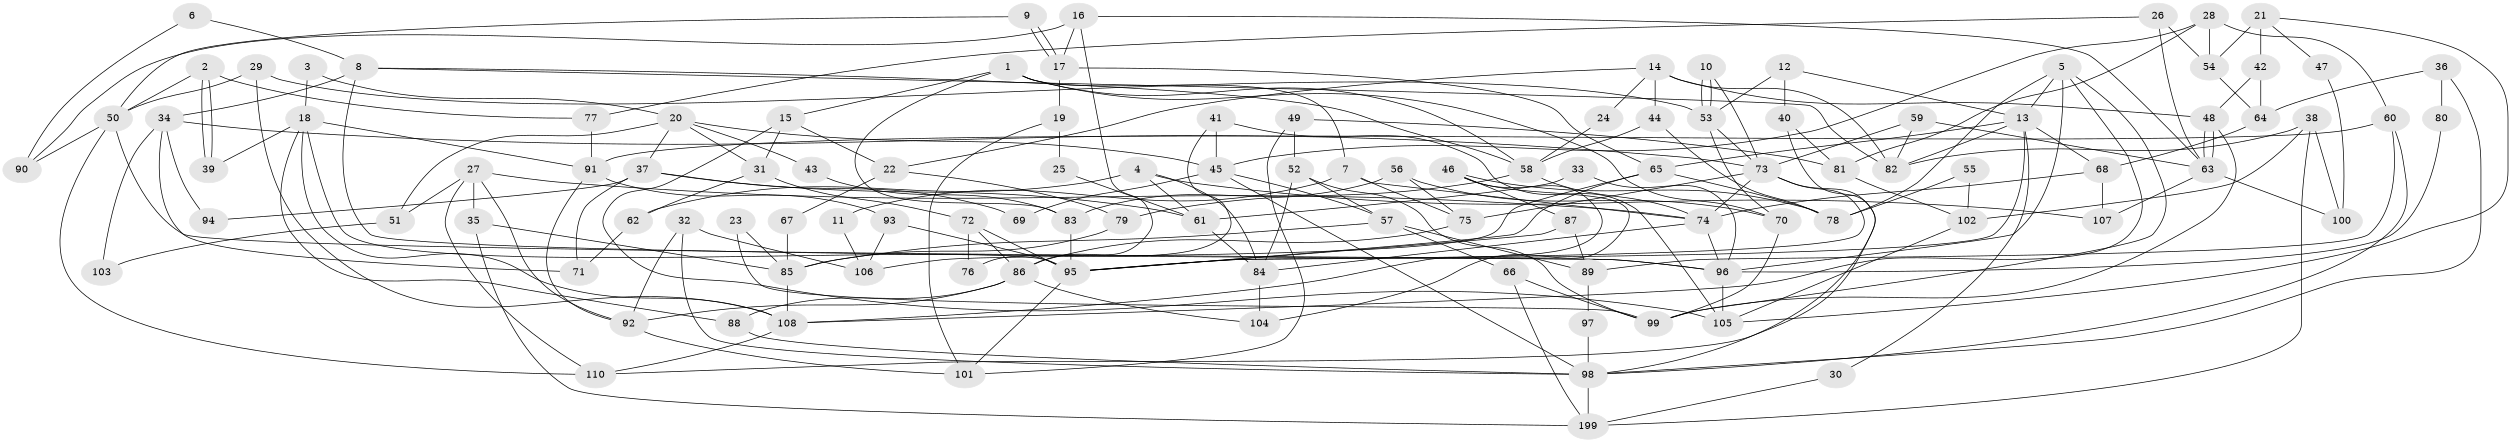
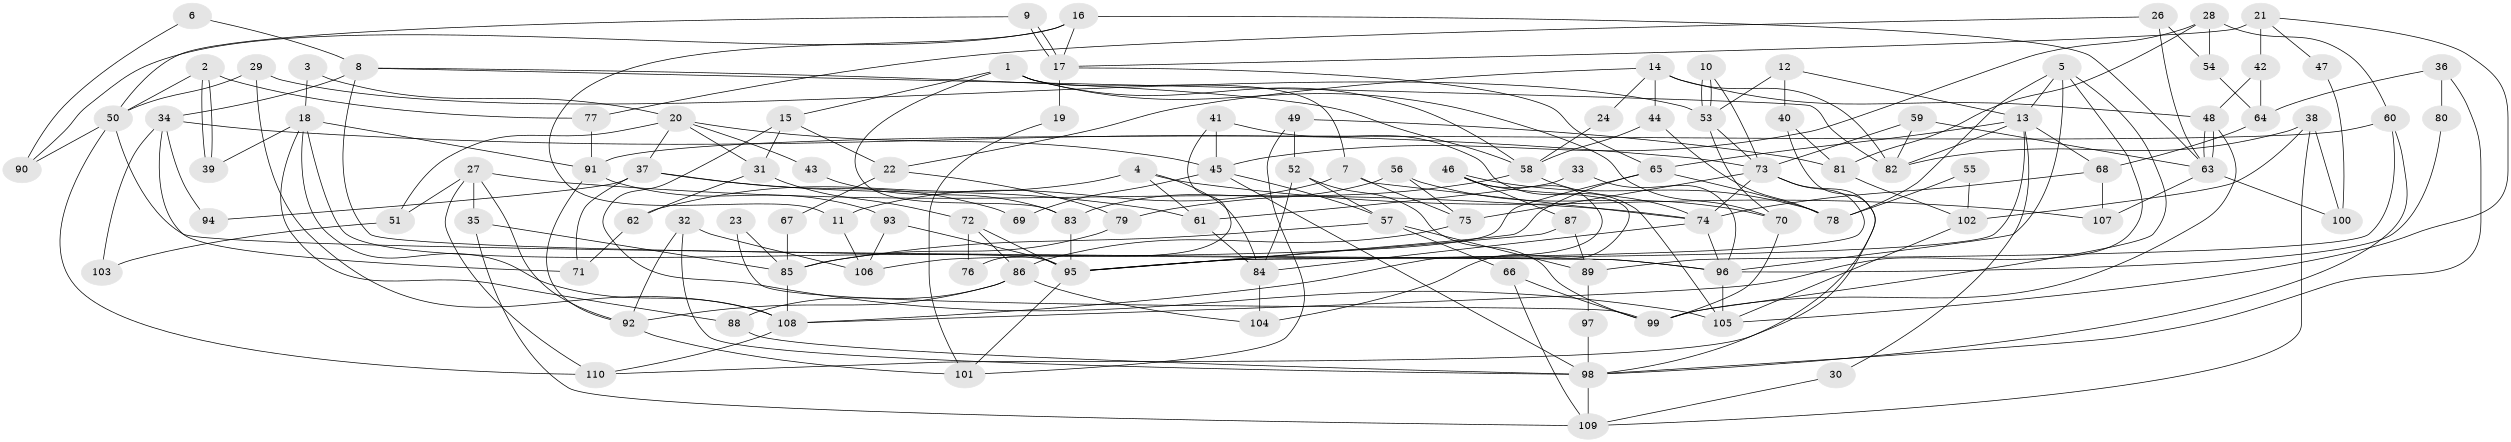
edge "21" -- "54": now "21" -- "17"
node "25": removed
edge "16" -- "86": now "16" -- "11"
node "199": label "199" -> "109"
